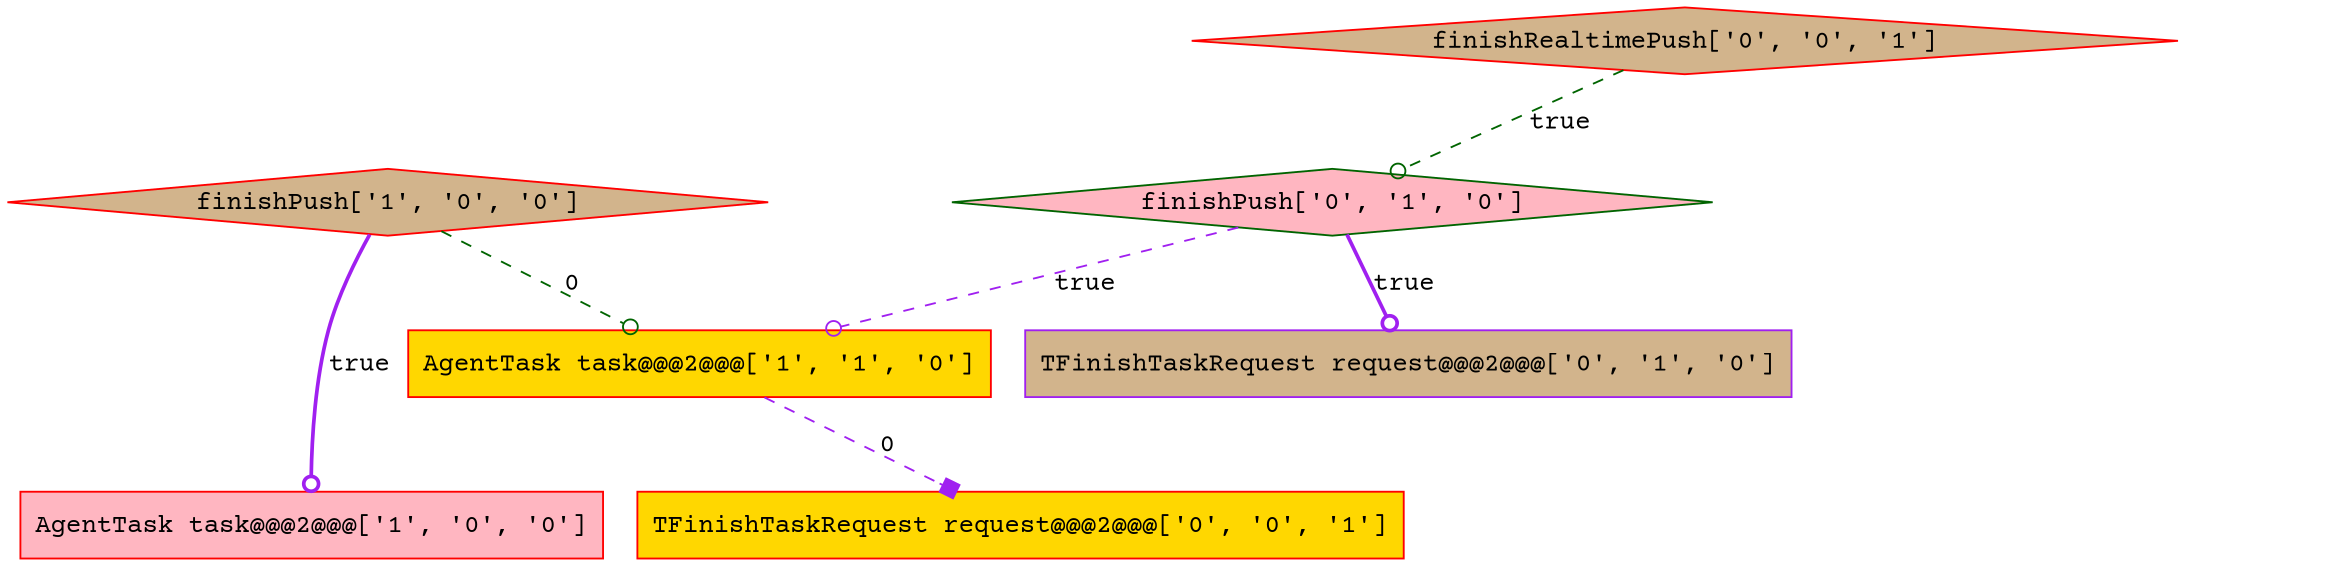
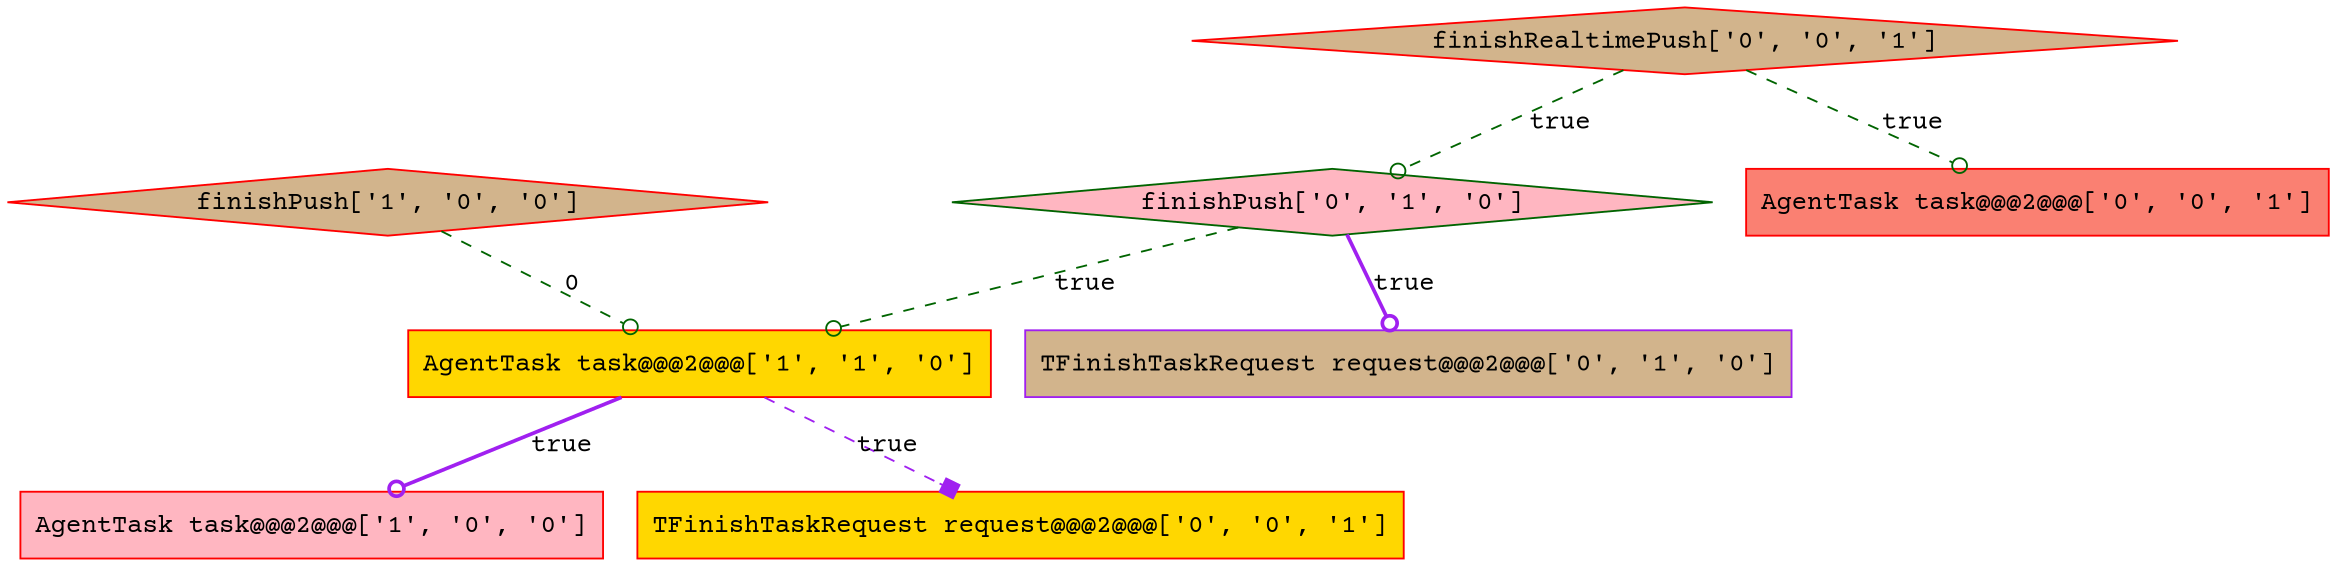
node "AgentTask task@@@2@@@['0', '0', '1']": added
edge "finishPush['0', '1', '0']" -> "AgentTask task@@@2@@@['1', '1', '0']": color purple -> darkgreen
edge "finishPush['1', '0', '0']" -> "AgentTask task@@@2@@@['1', '0', '0']": now "AgentTask task@@@2@@@['1', '1', '0']" -> "AgentTask task@@@2@@@['1', '0', '0']"
edge "AgentTask task@@@2@@@['1', '1', '0']" -> "TFinishTaskRequest request@@@2@@@['0', '0', '1']": label "0" -> "true"
